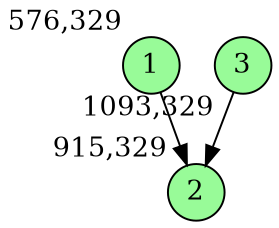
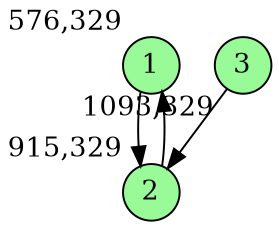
edge "2 915,329" -> "1 576,329": added
